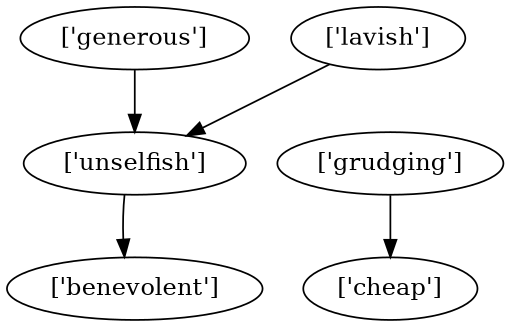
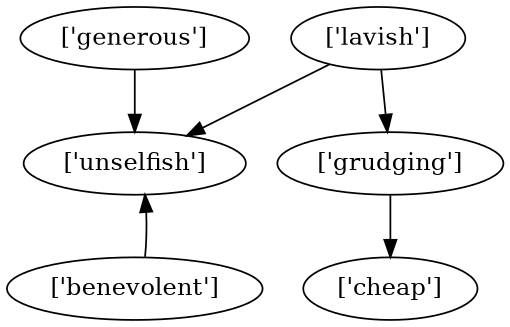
edge "['lavish']" -> "['grudging']": added
edge "['unselfish']" -> "['benevolent']": reversed
